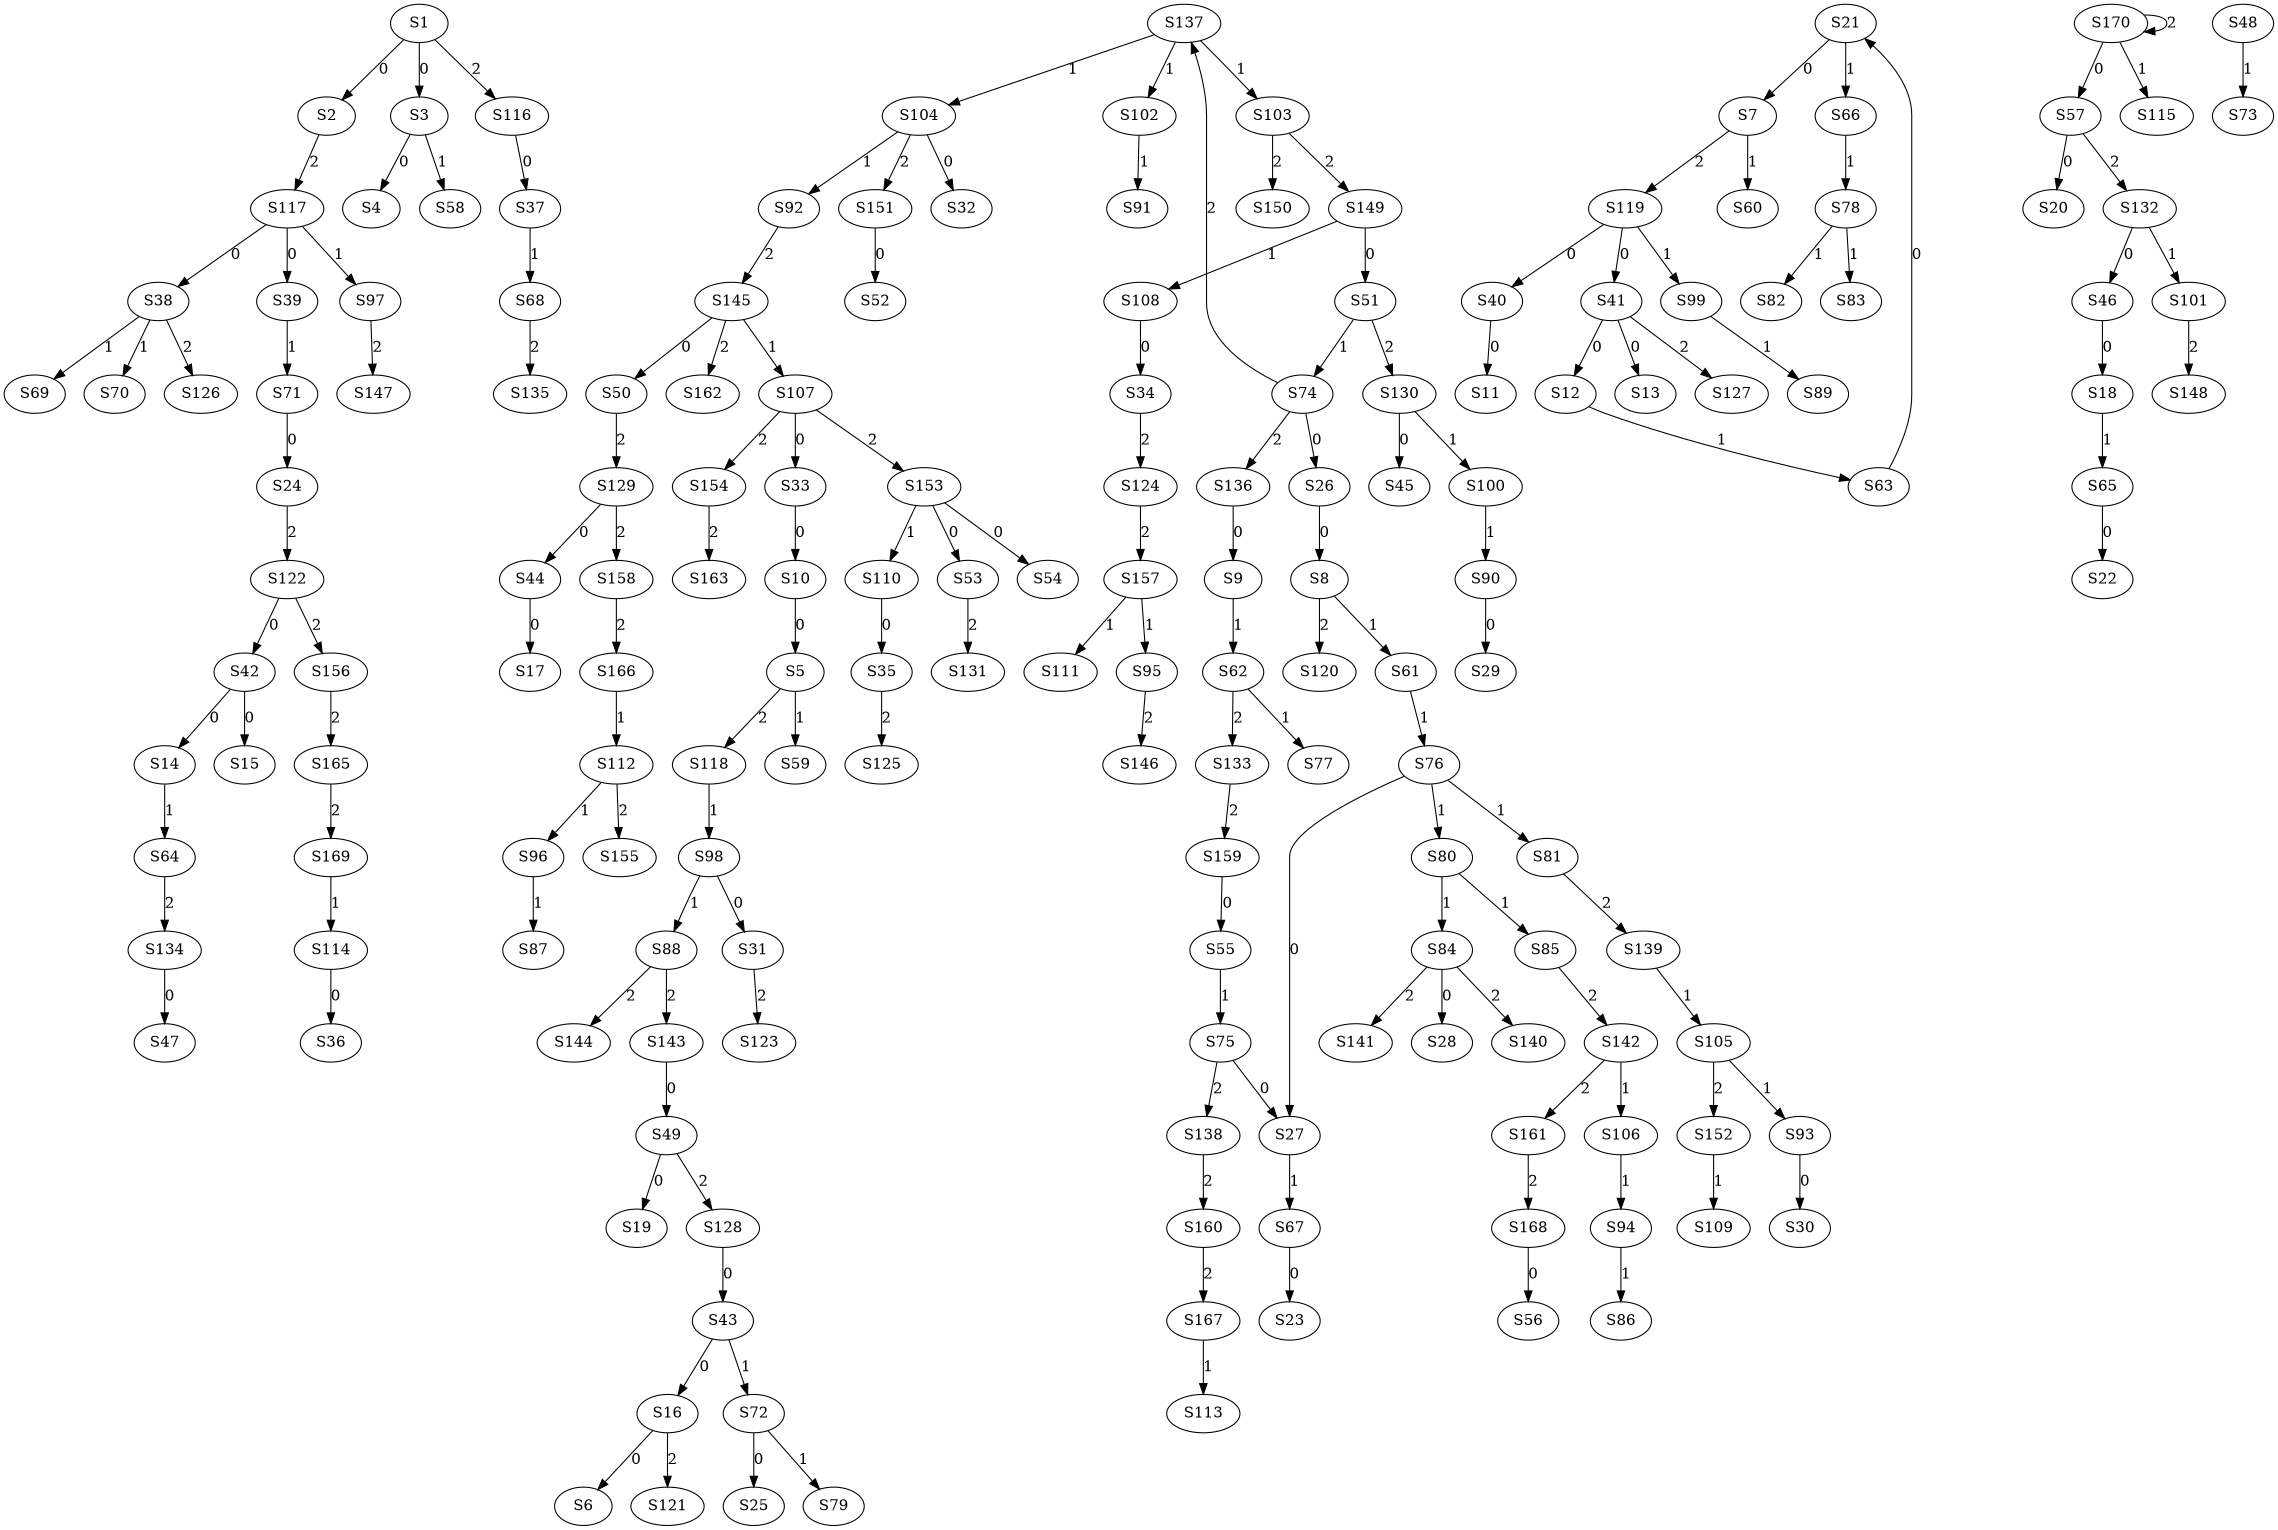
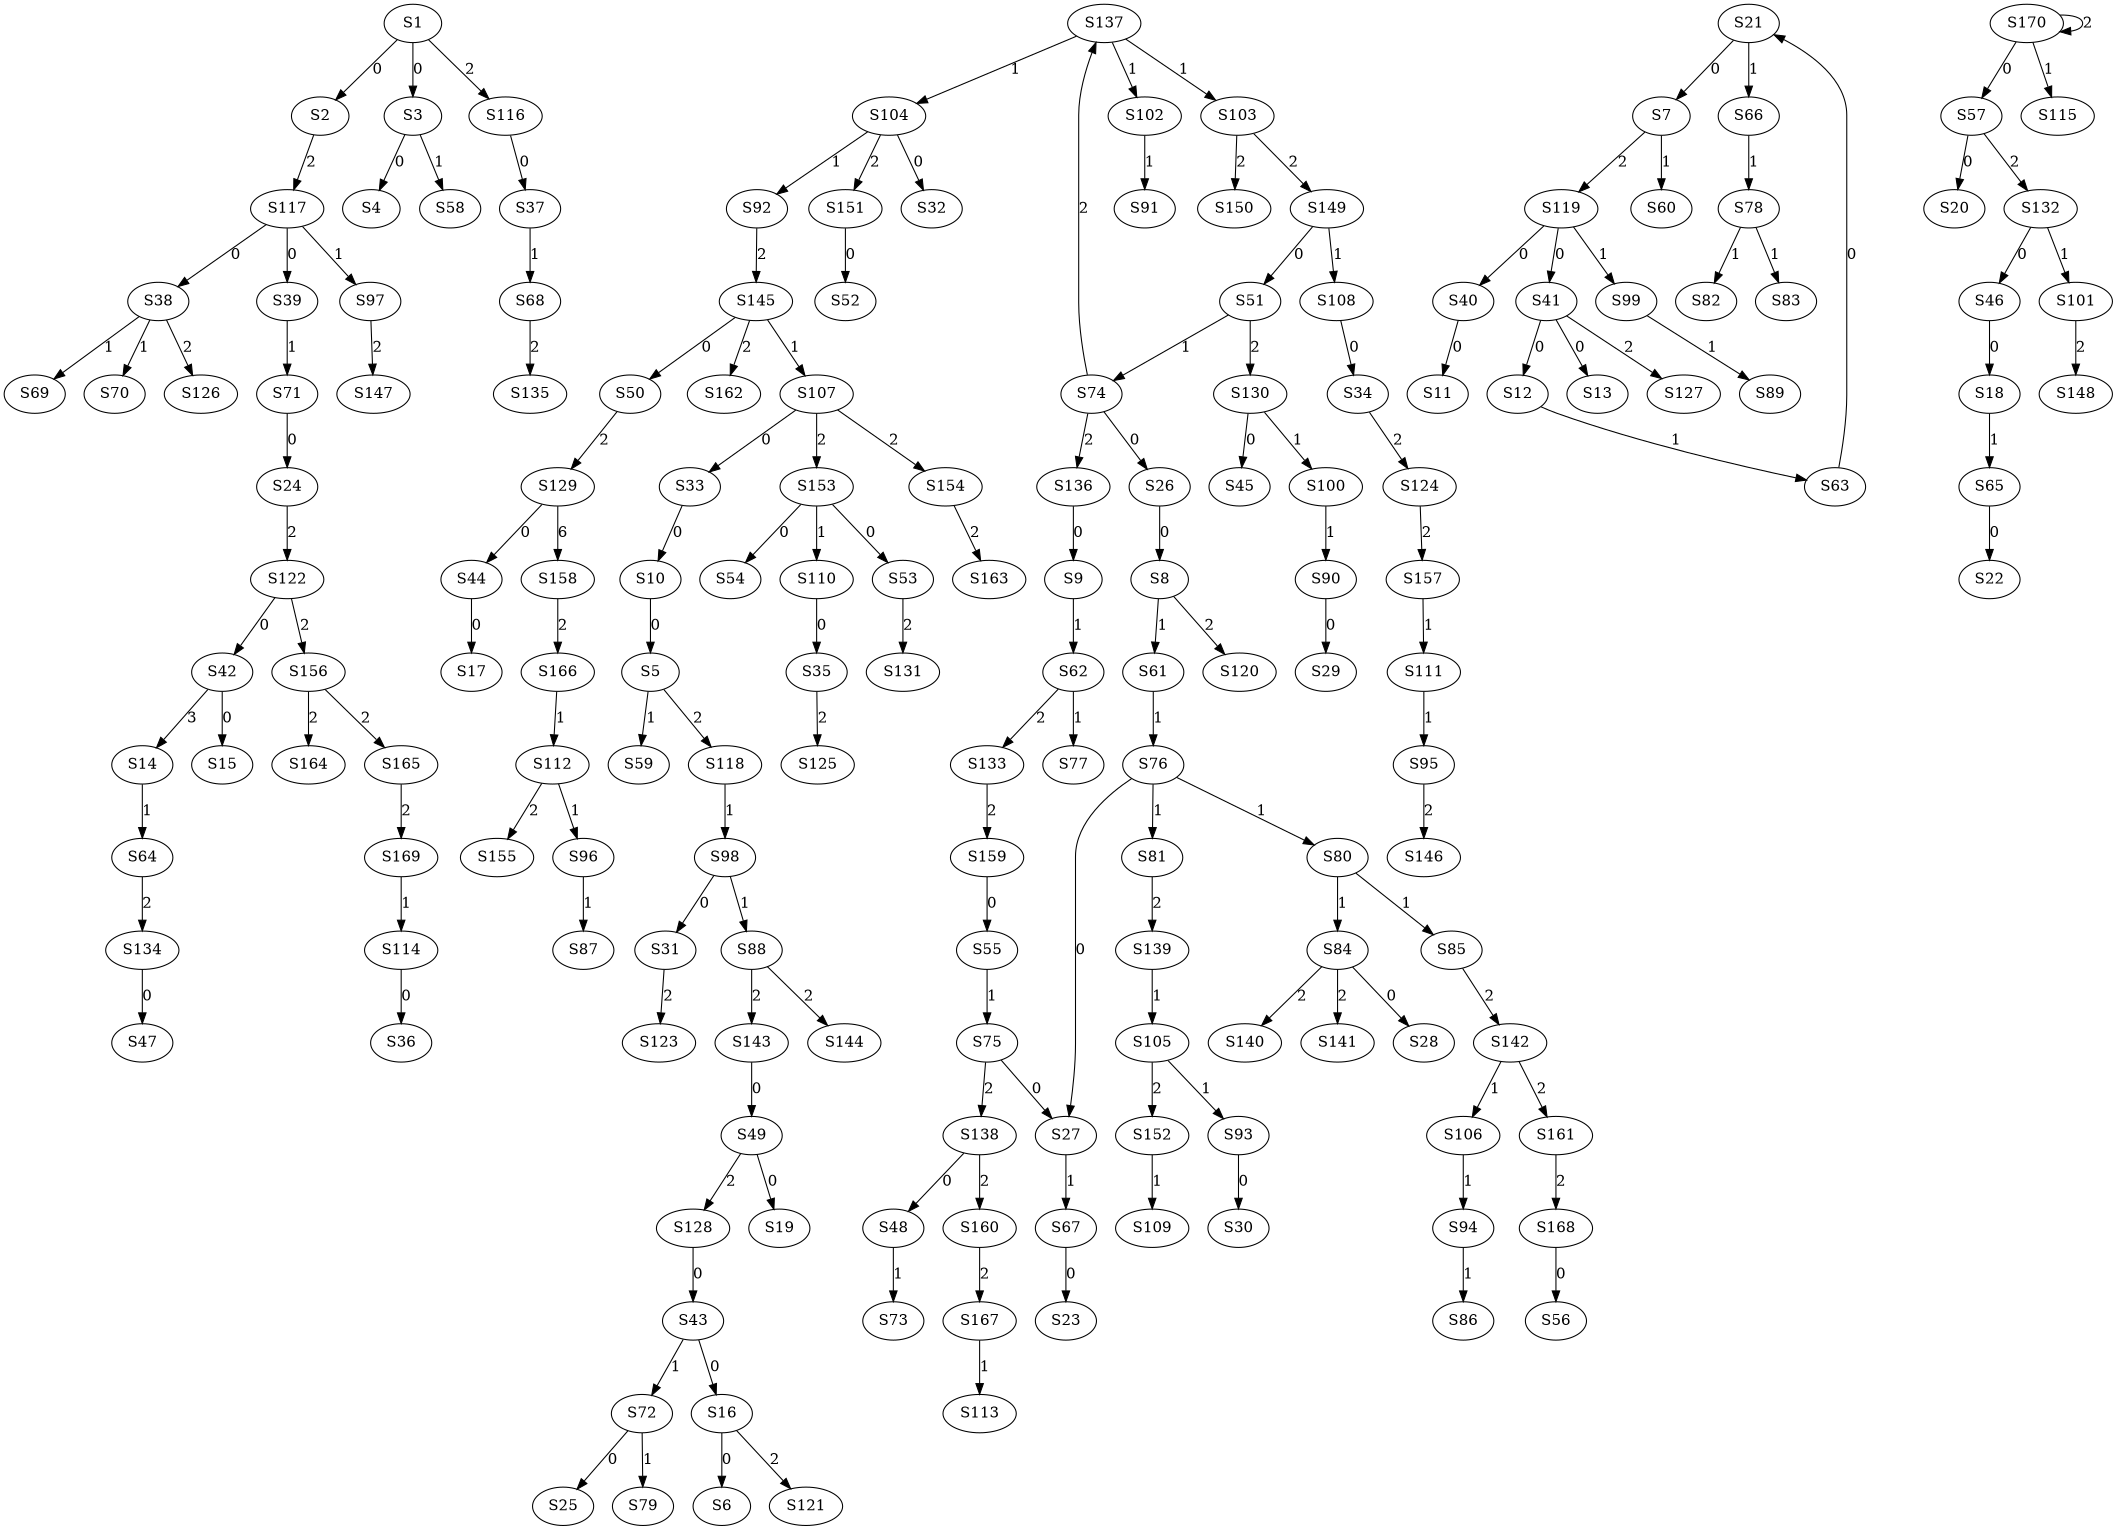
edge "S129" -> "S158": label "2" -> "6"
edge "S157" -> "S95": now "S111" -> "S95"
edge "S42" -> "S14": label "0" -> "3"
node "S164": added
edge "S138" -> "S48": added, label "0"
